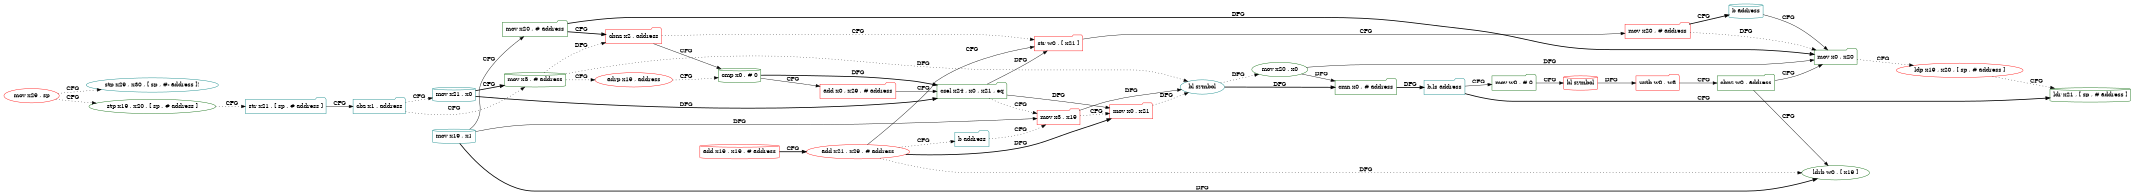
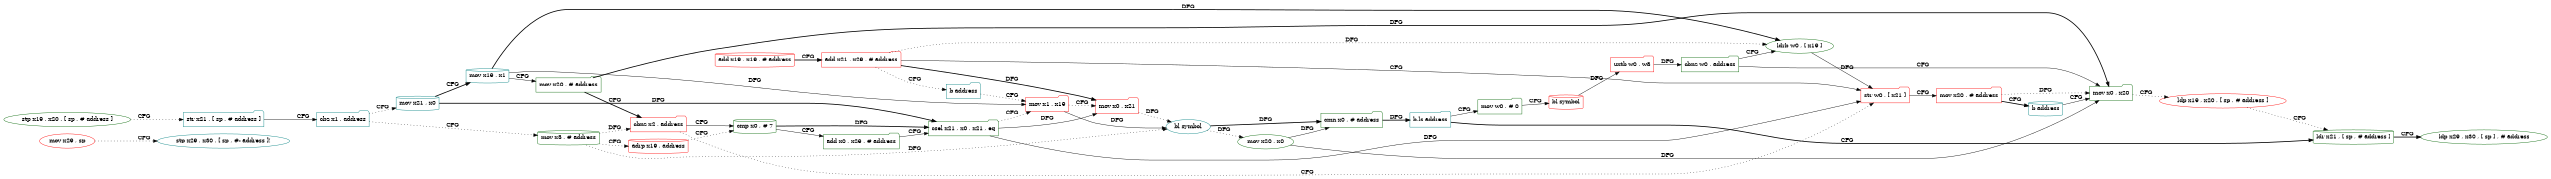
edge "ldrb w0 , [ x19 ]" -> "str w0 , [ x21 ]": added, label "DFG"
node "cmp x0 , # 0": label "cmp x0 , # 0" -> "cmp x0 , # 7"
node "adrp x19 , address": shape ellipse -> cylinder
edge "uxtb w0 , w8" -> "cbnz w0 , address": label "CFG" -> "DFG"
edge "mov x21 , x0" -> "mov x5 , # address": now "mov x21 , x0" -> "mov x19 , x1"
node "add x0 , x29 , # address": color red -> darkgreen
node "csel x24 , x0 , x21 , eq": label "csel x24 , x0 , x21 , eq" -> "csel x21 , x0 , x21 , eq"
edge "mov x29 , sp" -> "stp x19 , x20 , [ sp , # address ]": removed, label "CFG"
node "mov x3 , x19": label "mov x3 , x19" -> "mov x1 , x19"
node "ldp x29 , x30 , [ sp ] , # address": added
node "add x21 , x29 , # address": shape ellipse -> folder
